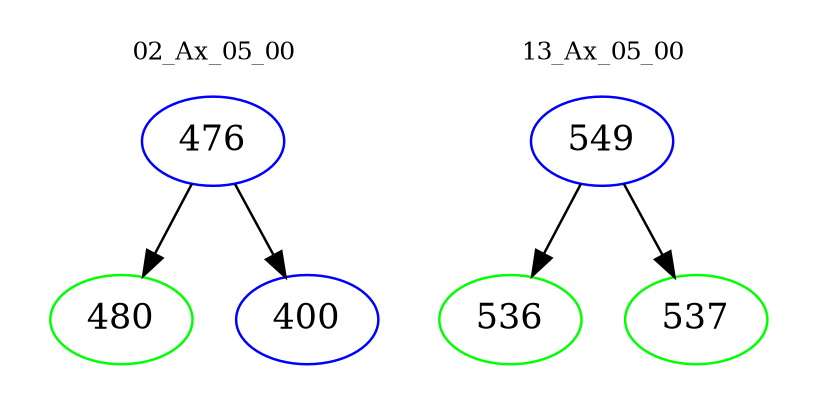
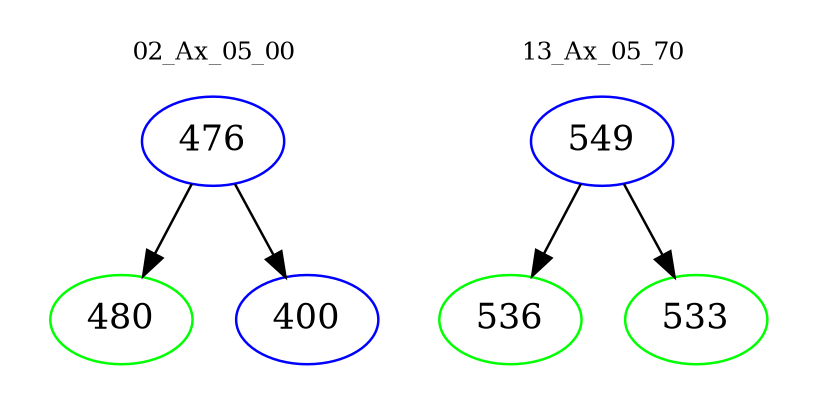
cluster "13_Ax_05_00": label "13_Ax_05_00" -> "13_Ax_05_70"
node "537": label "537" -> "533"
